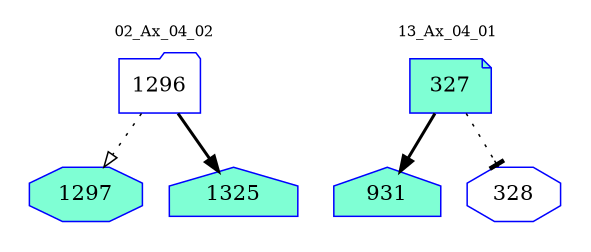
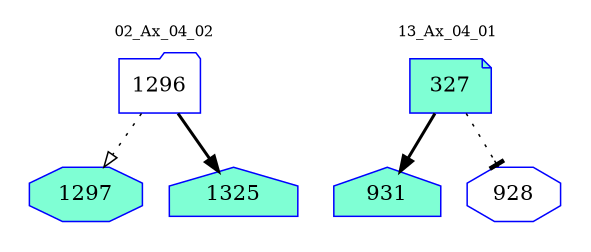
node "328": label "328" -> "928"
